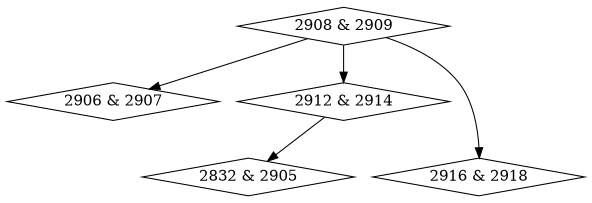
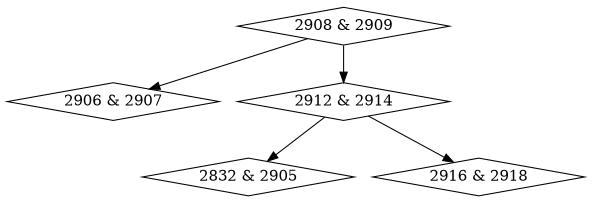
edge "2908 & 2909" -> "2916 & 2918": now "2912 & 2914" -> "2916 & 2918"
